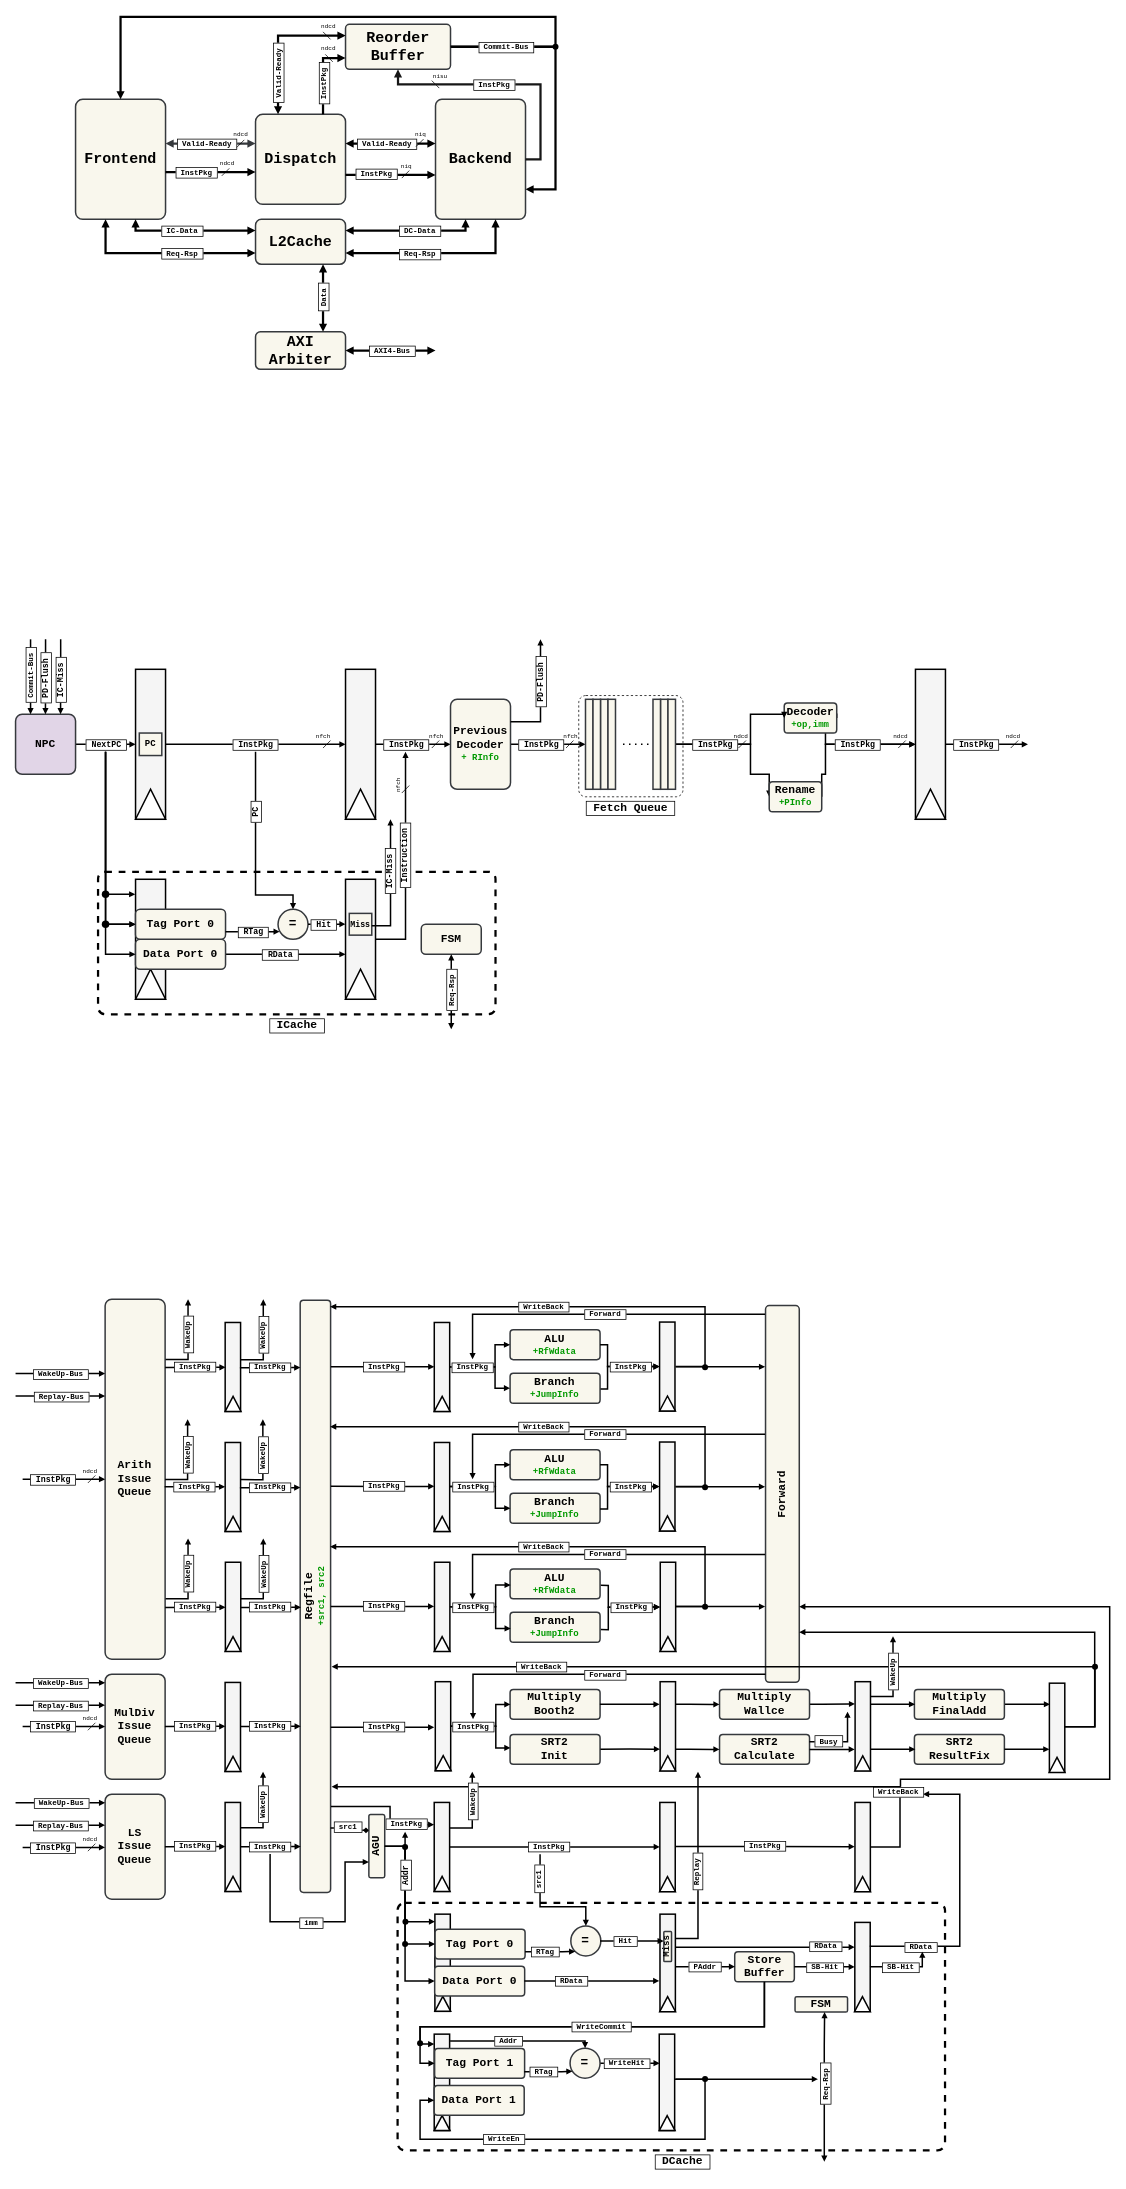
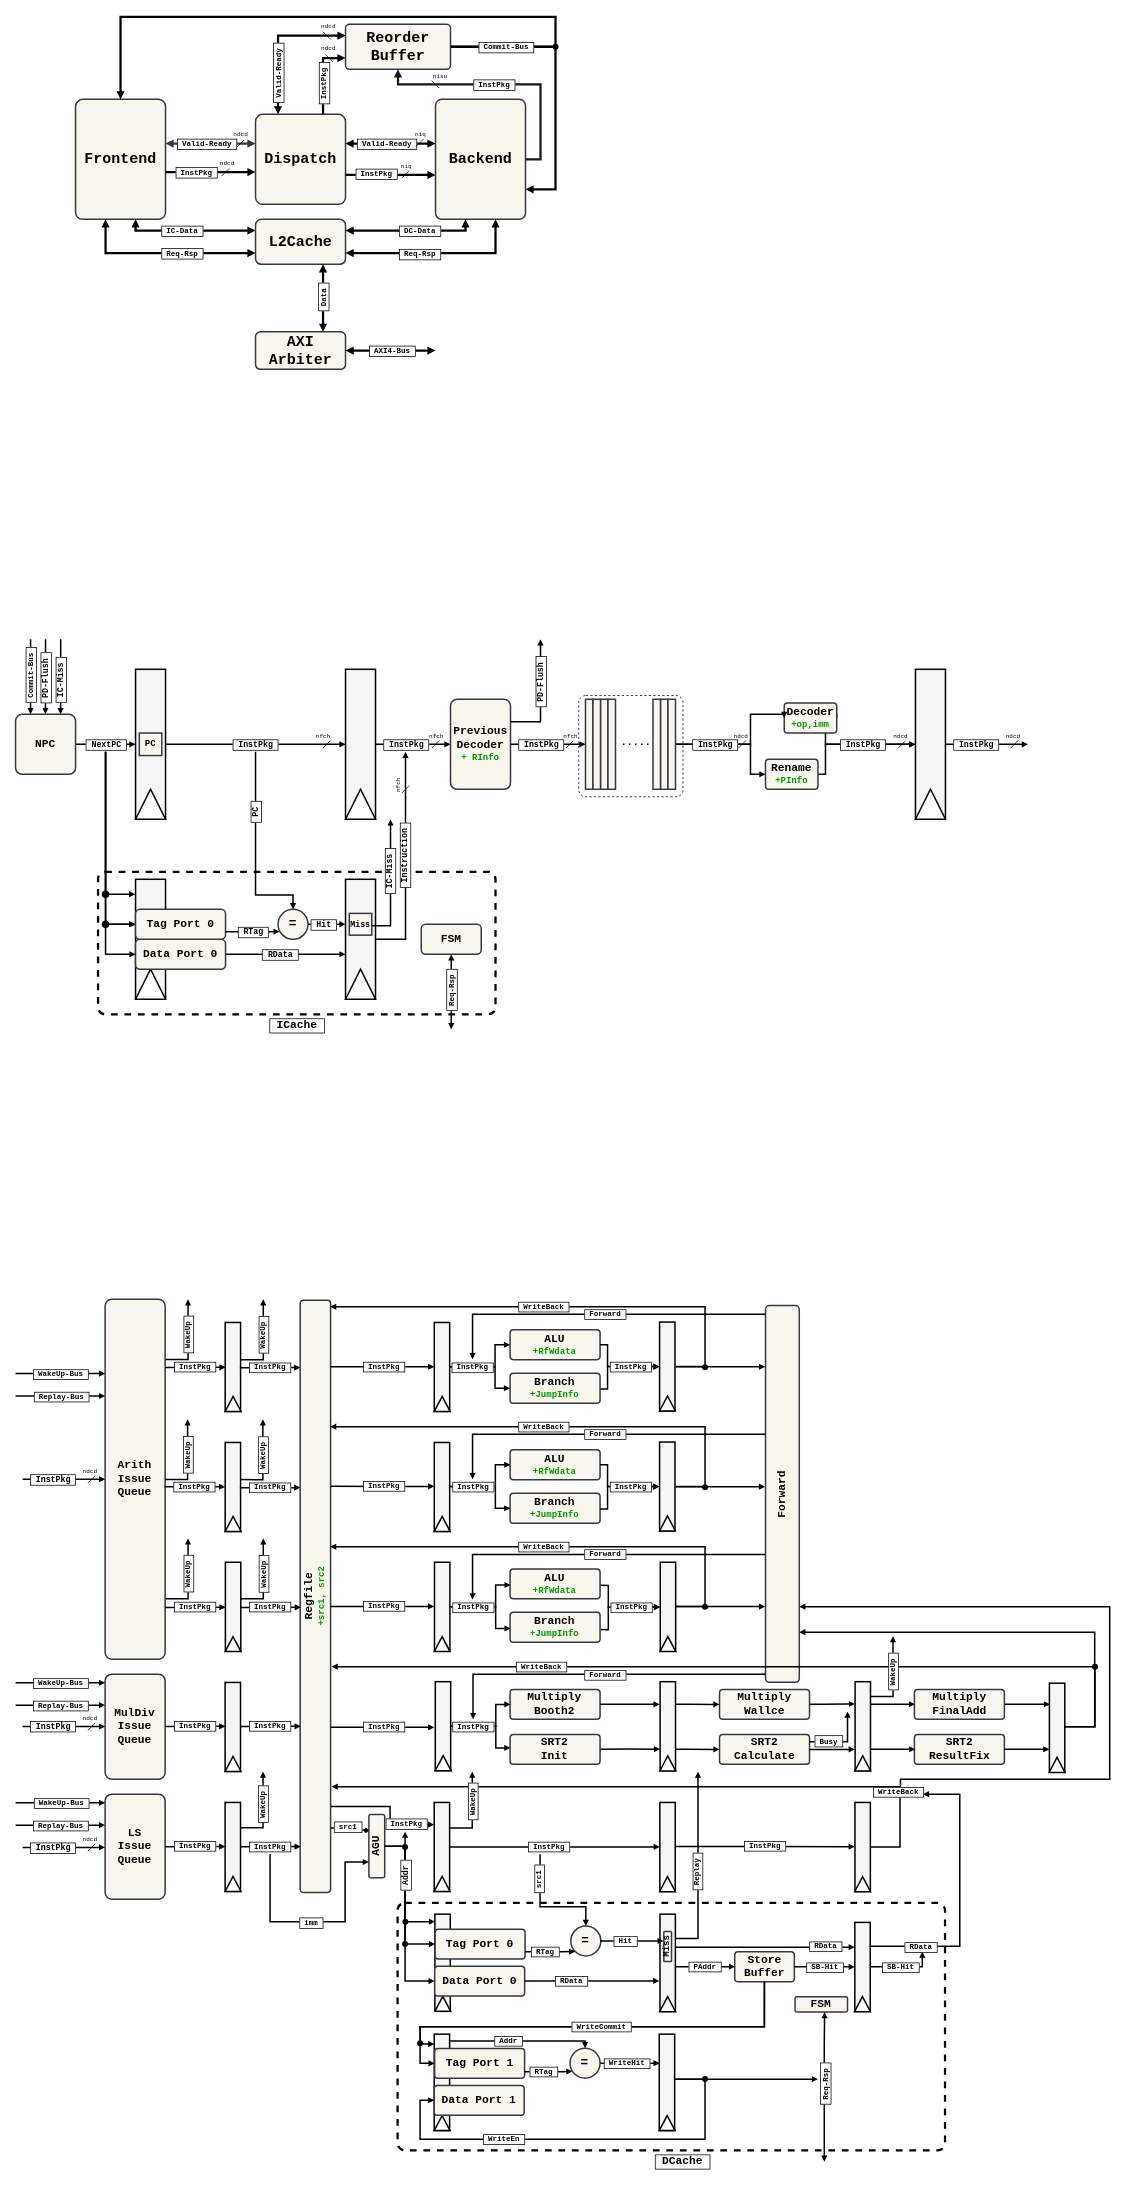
node "NPC": fillcolor #e1d5e7 -> #f9f7ed
node "Rename +PInfo": moved (795, 797) -> (792, 774)
node "Fetch Queue": removed
